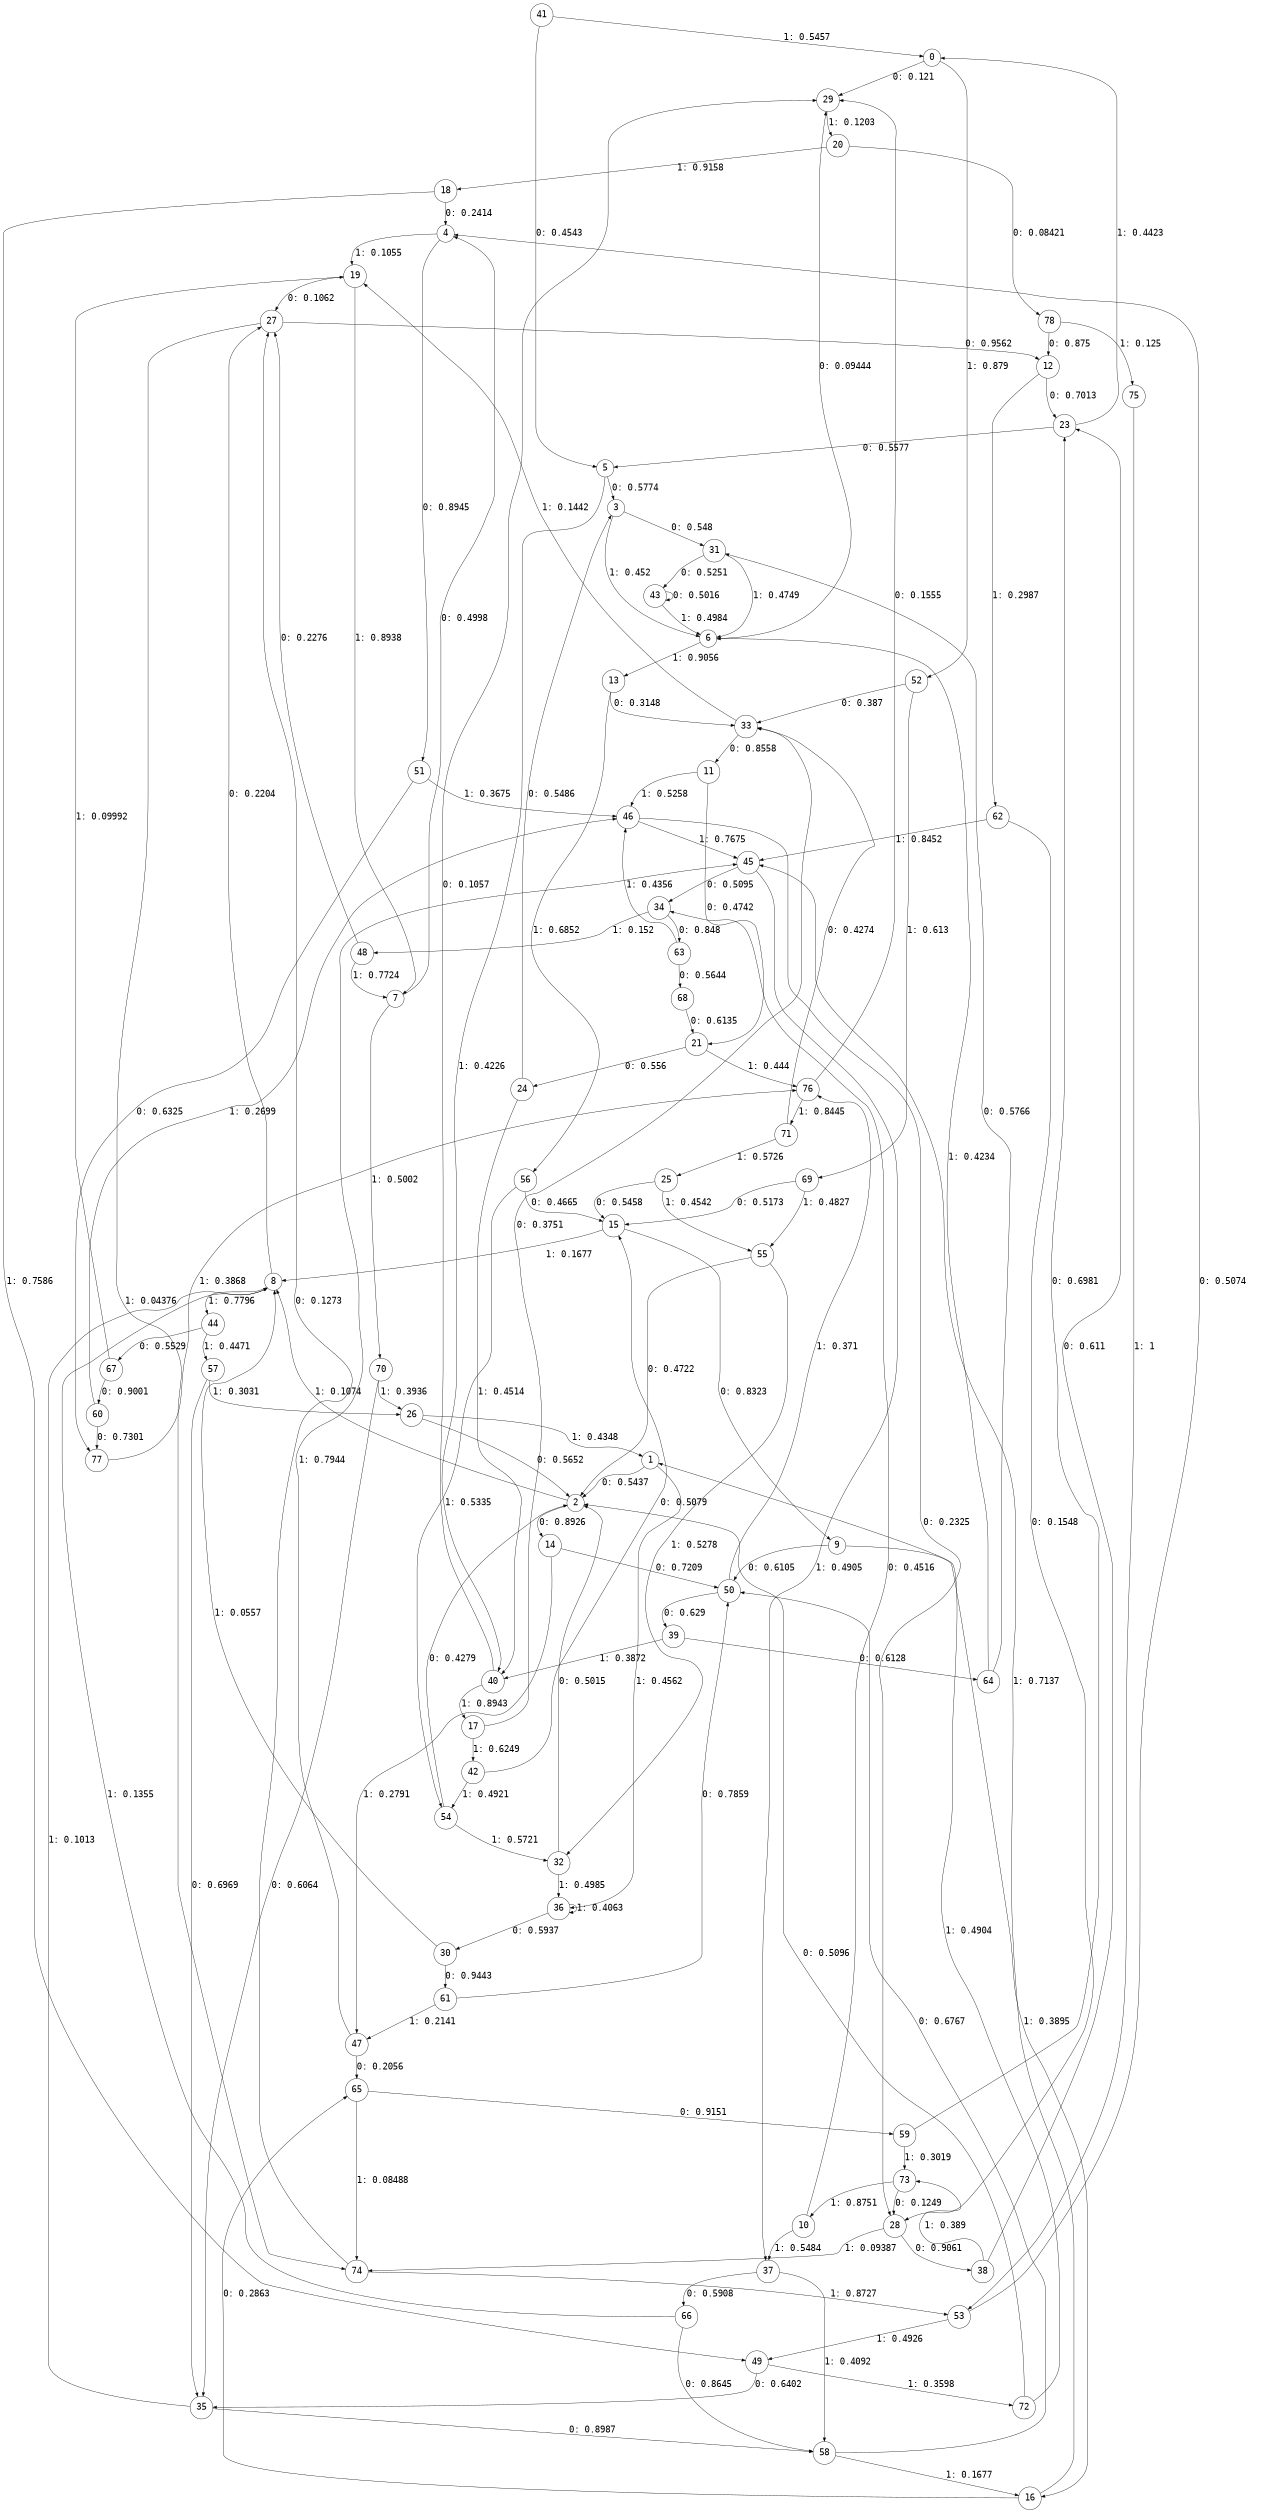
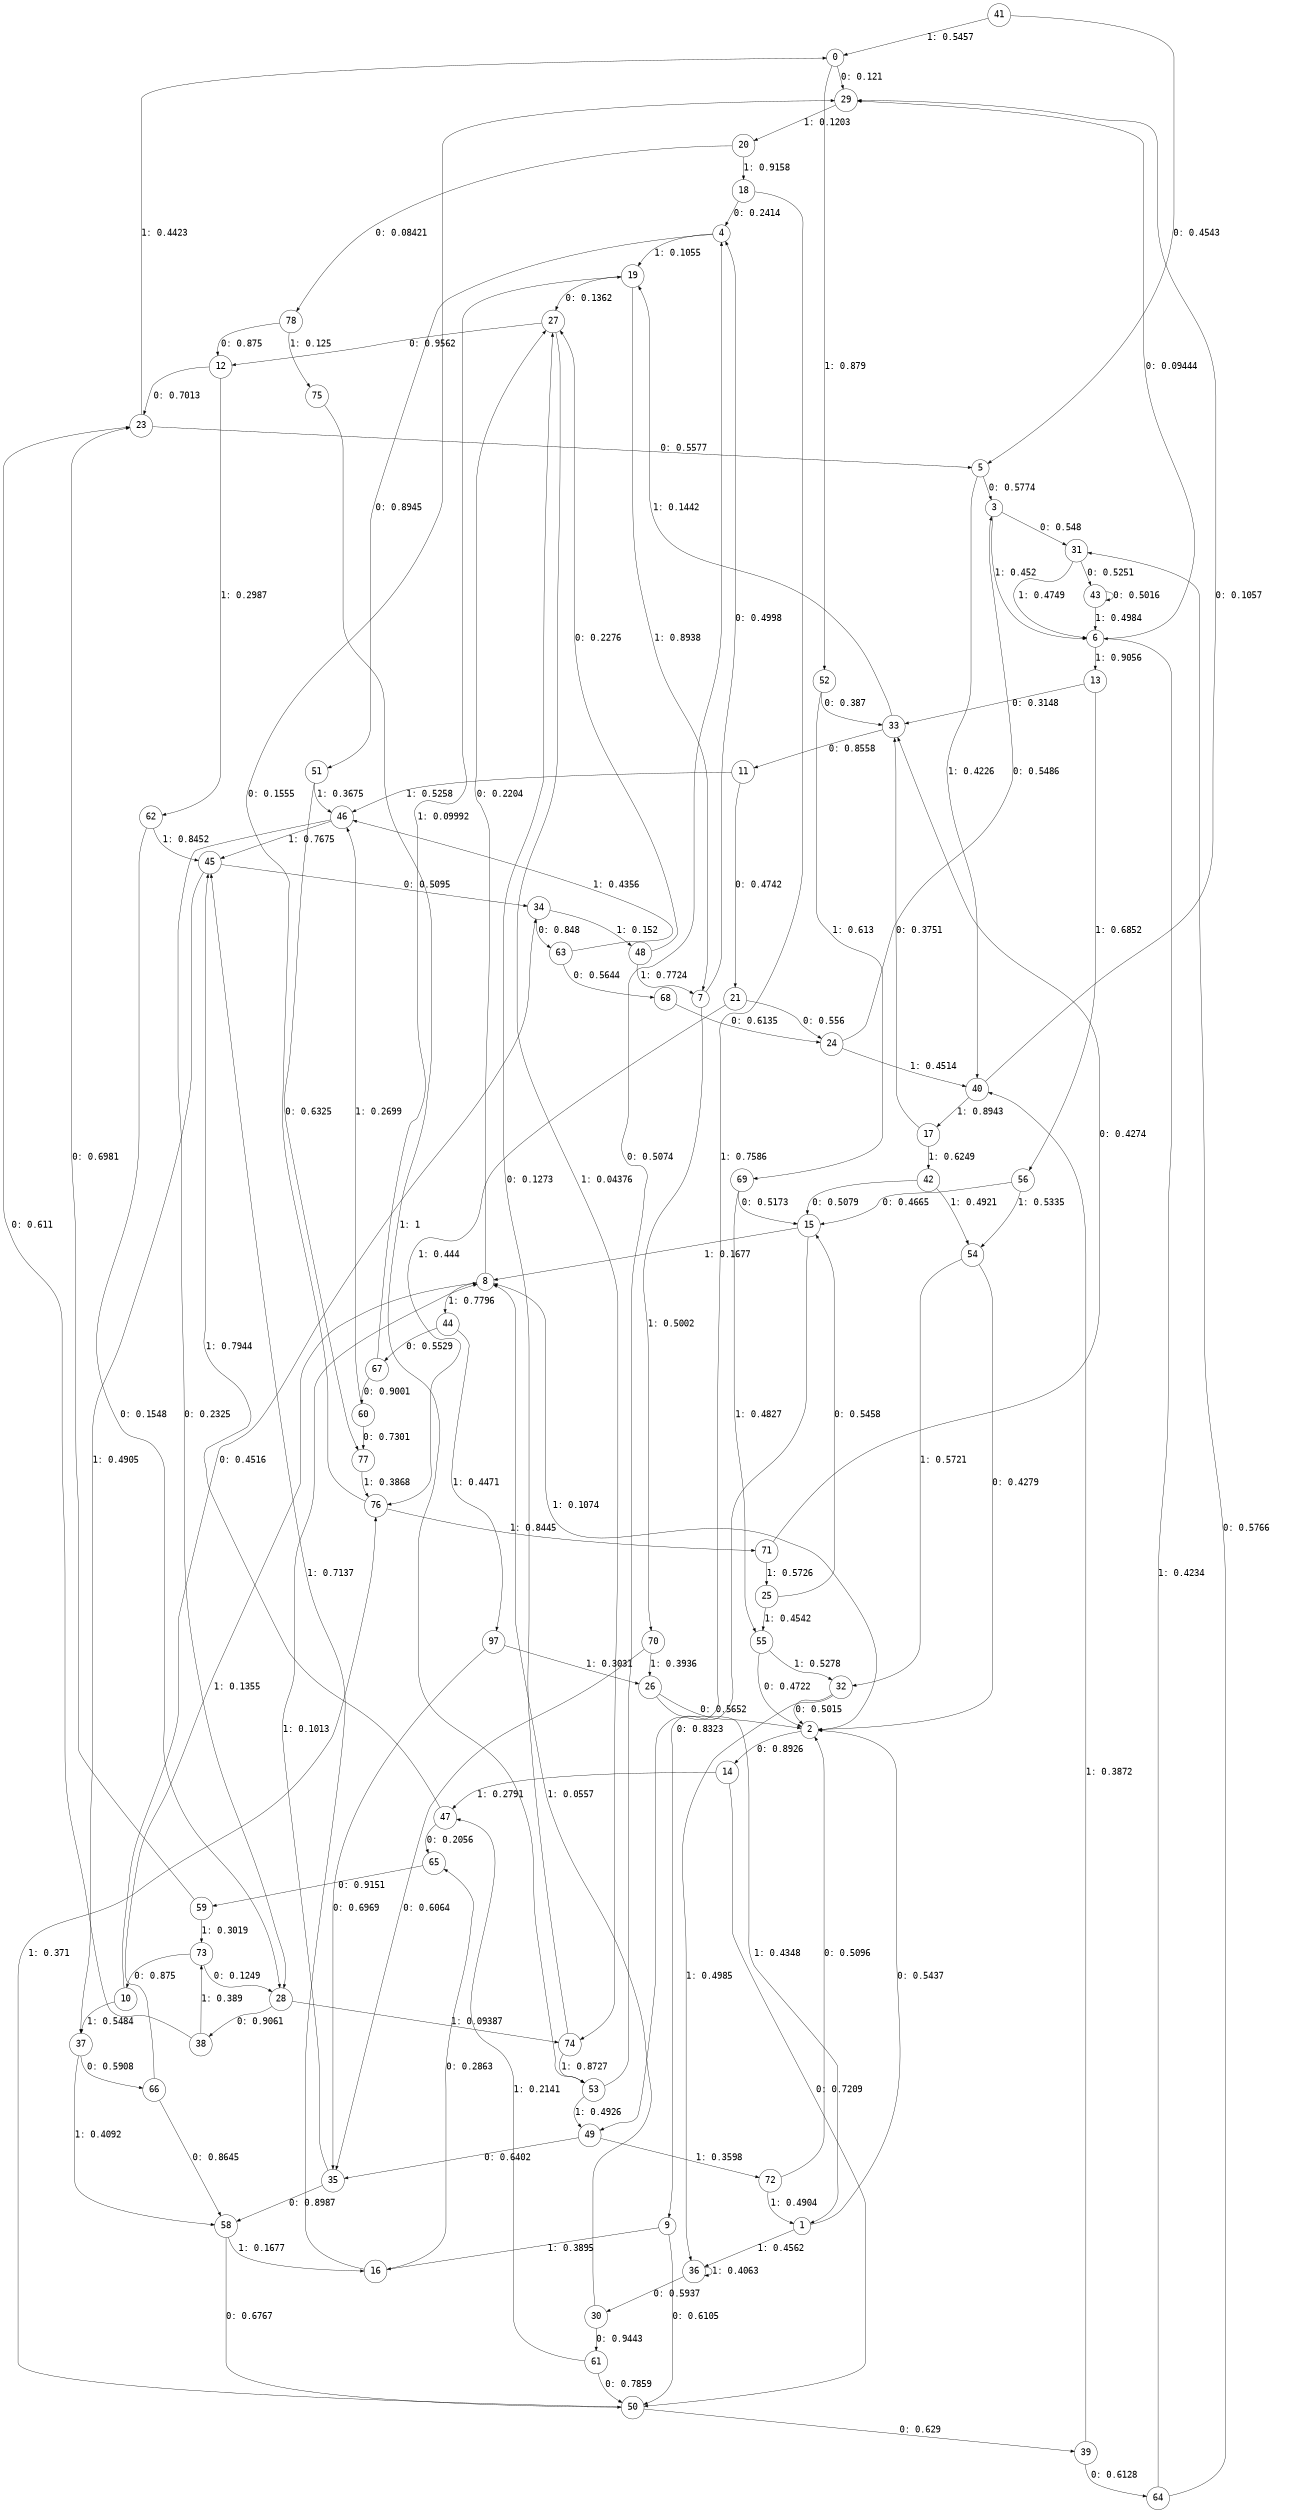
edge "19" -> "27": label "0: 0.1062   " -> "0: 0.1362   "
edge "68" -> "21": now "68" -> "24"
node "57": label "57" -> "97"
edge "65" -> "74": removed, label "1: 0.08488"
edge "73" -> "10": label "1: 0.8751   " -> "0: 0.875    "
